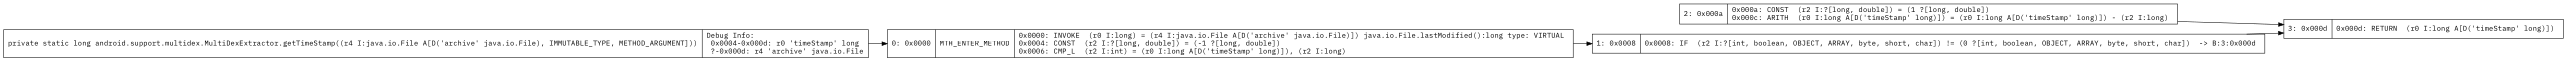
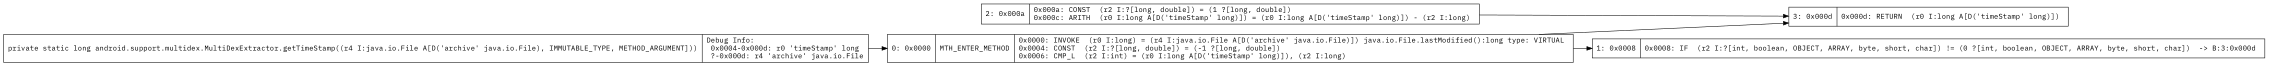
edge "1: 0x0008" -> "3: 0x000d": now "0: 0x0000" -> "3: 0x000d"
